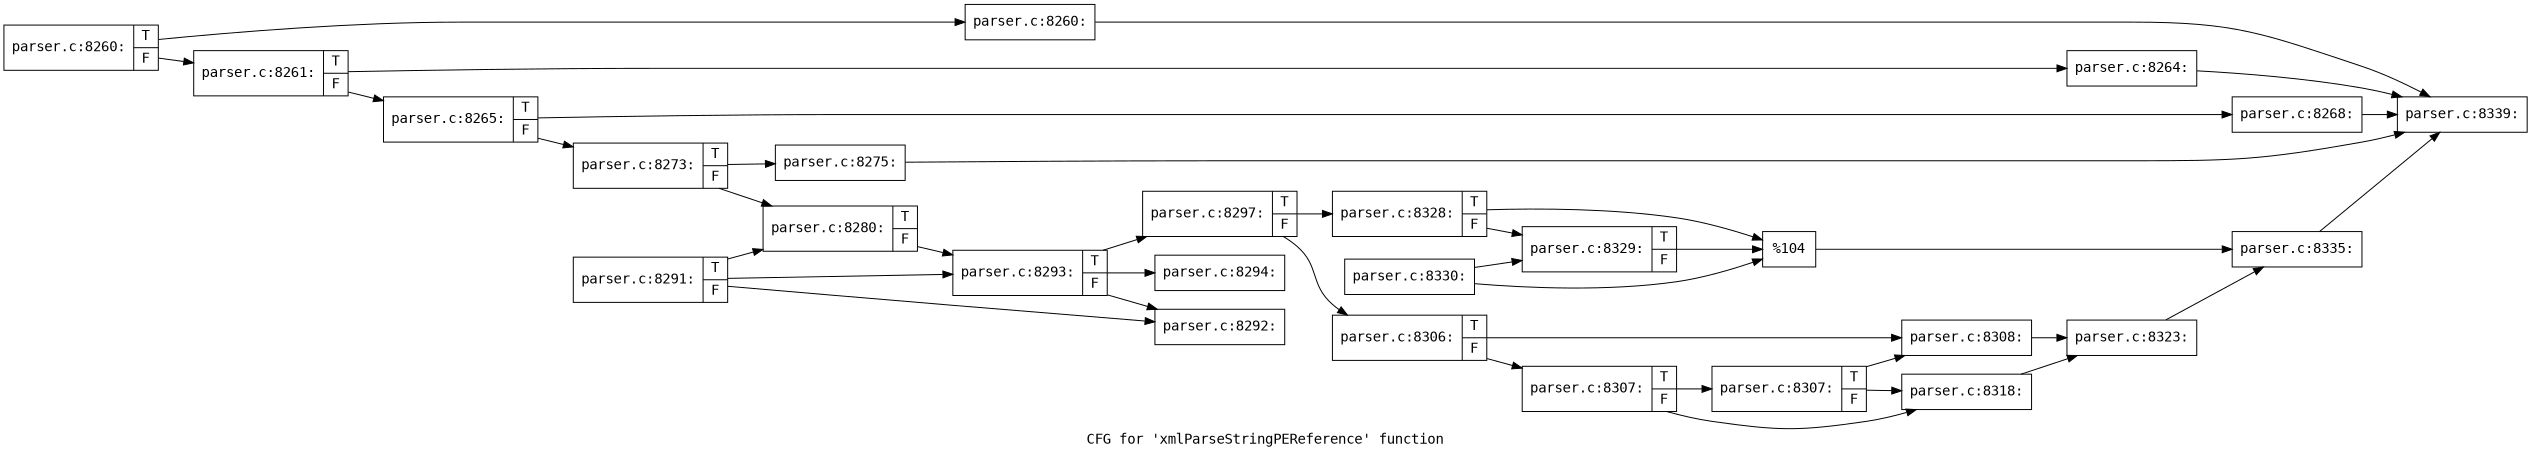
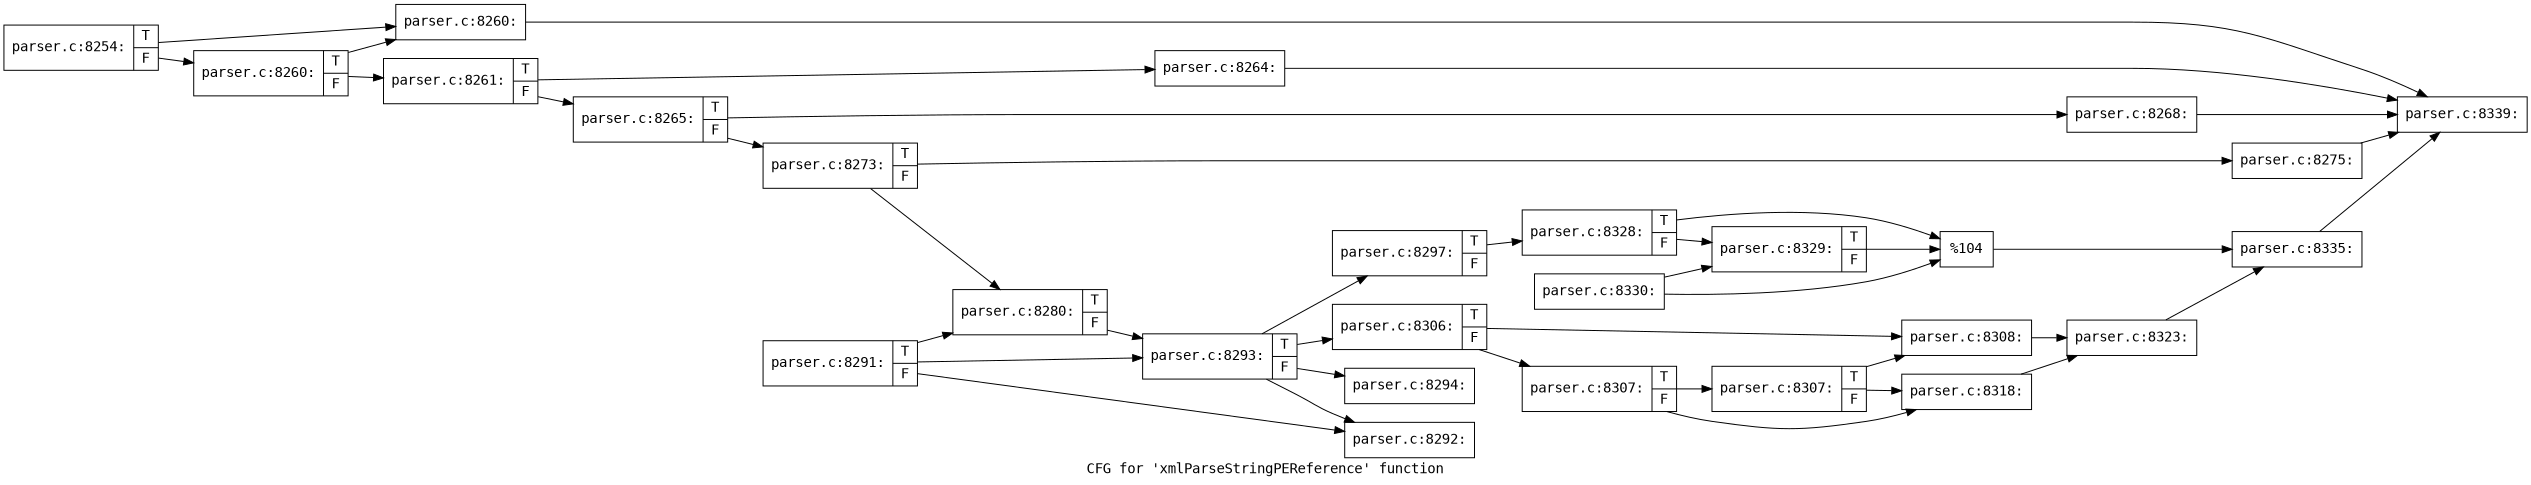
node "parser.c:8254:": added
edge "parser.c:8297:" -> "parser.c:8306:": now "parser.c:8293:" -> "parser.c:8306:"
